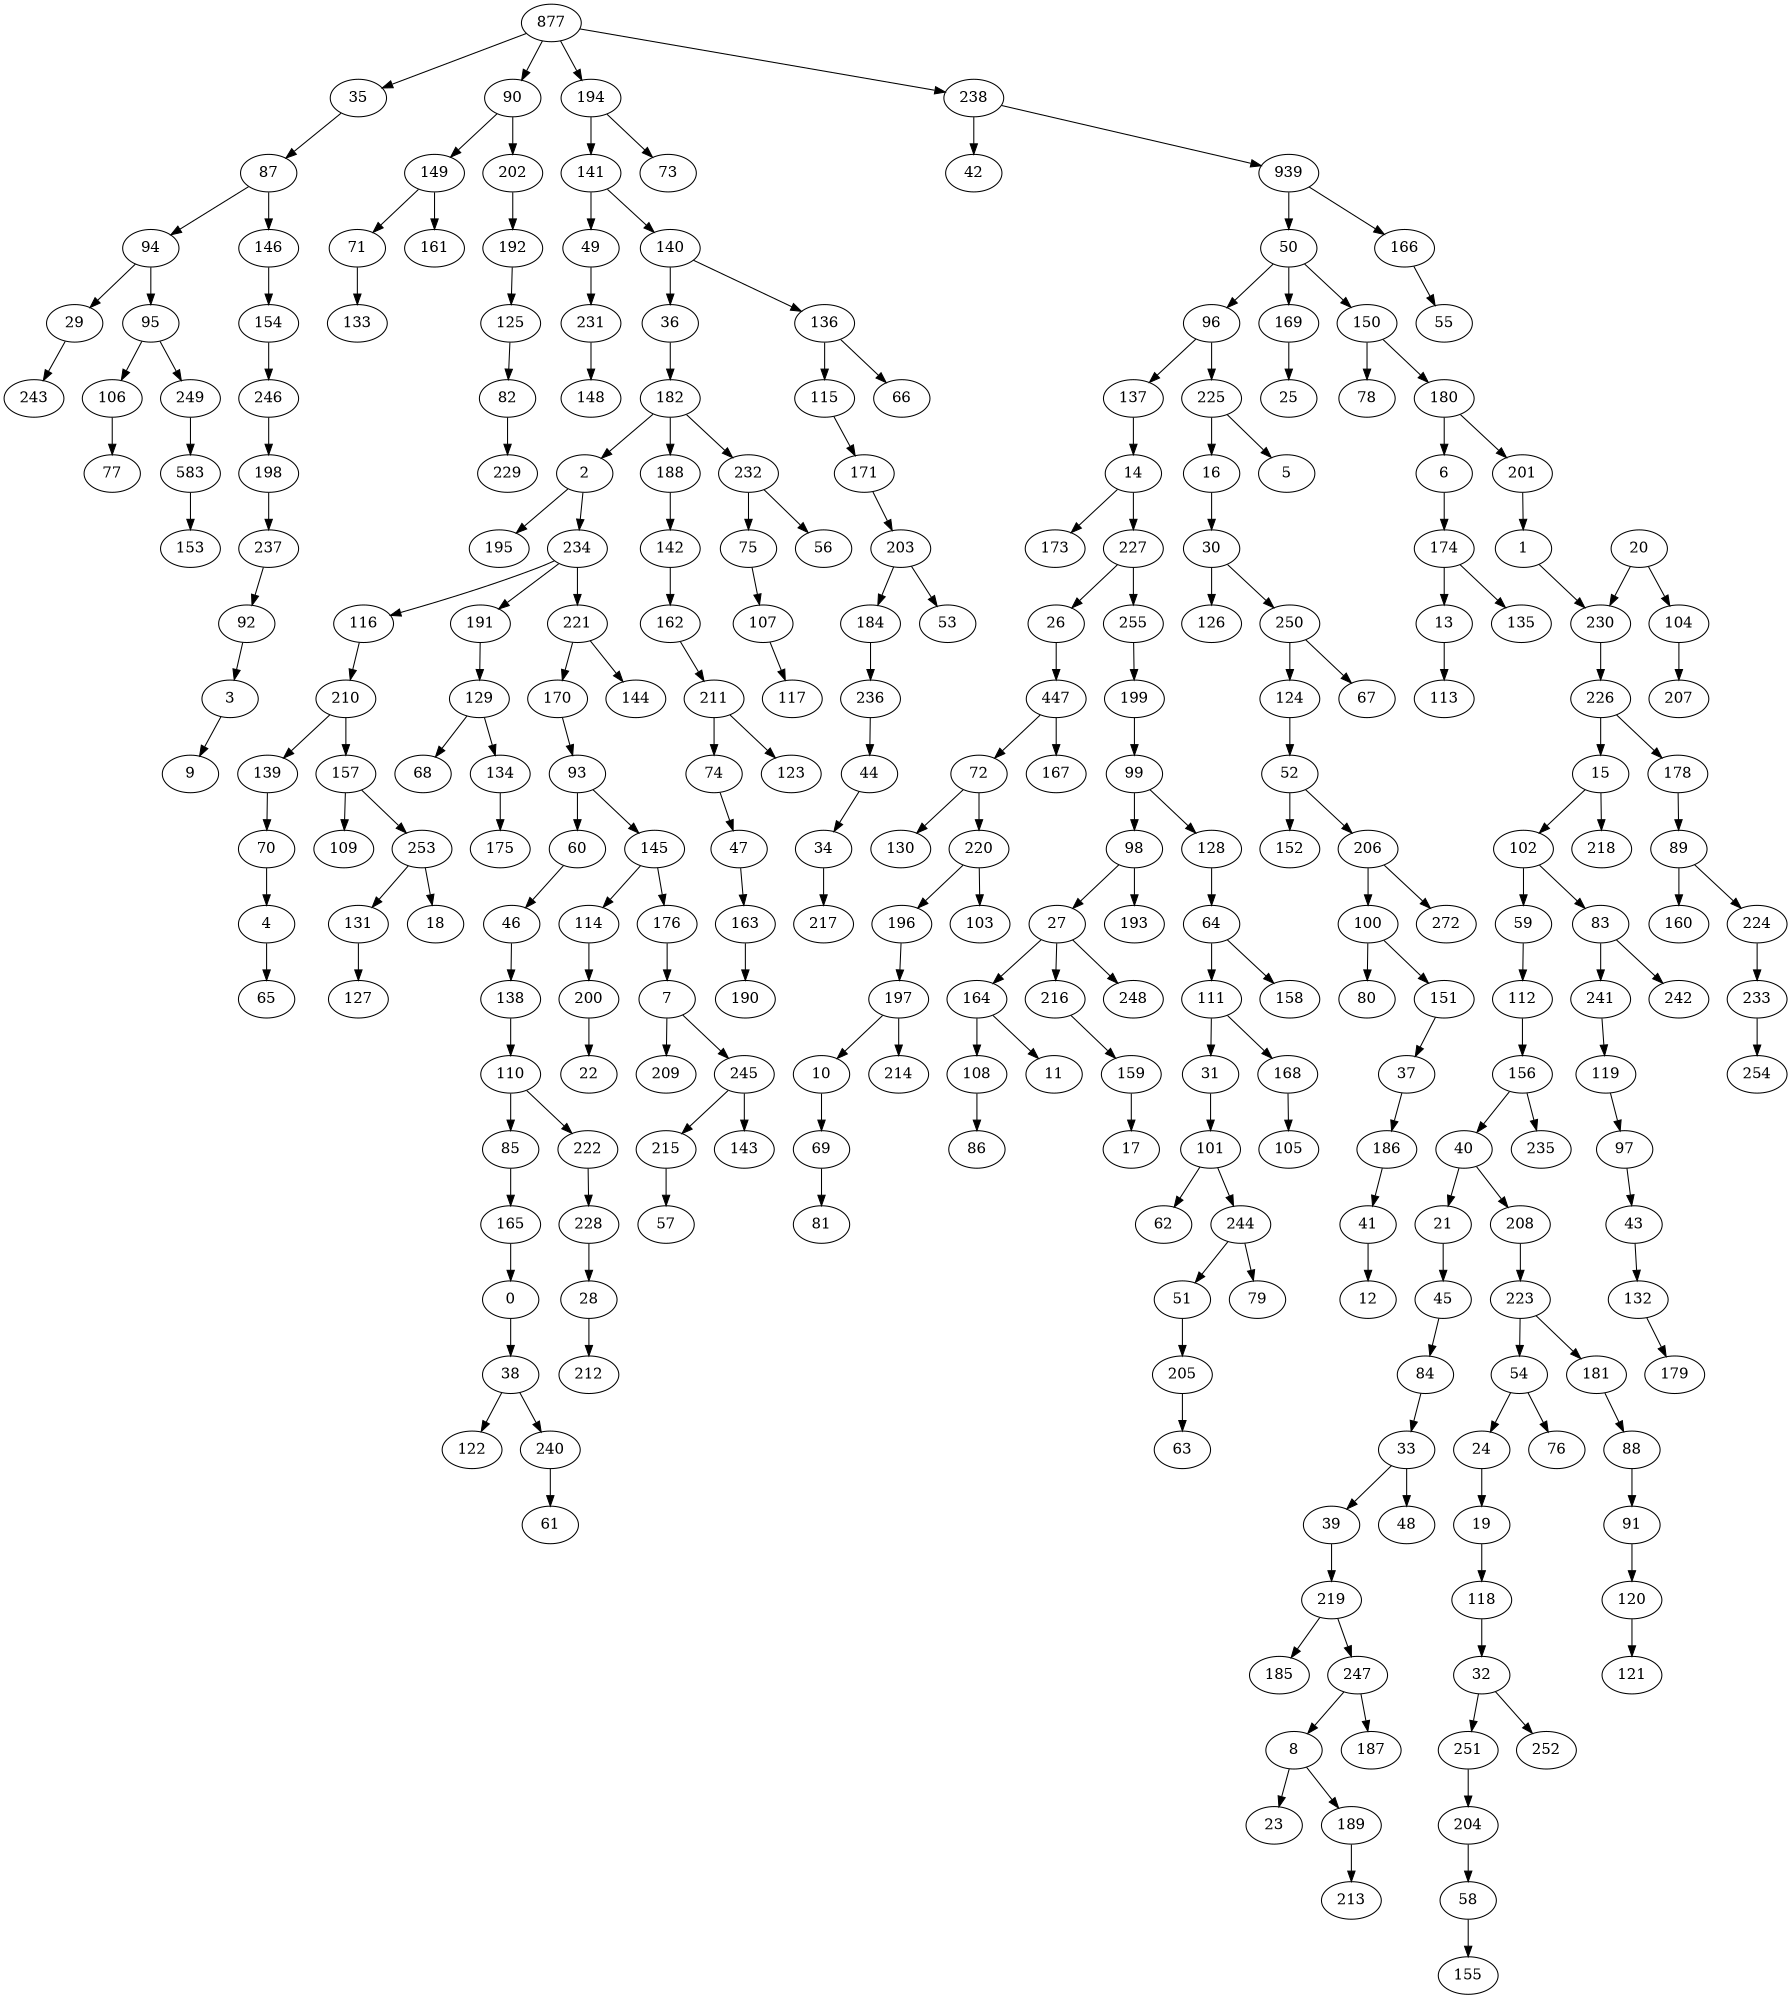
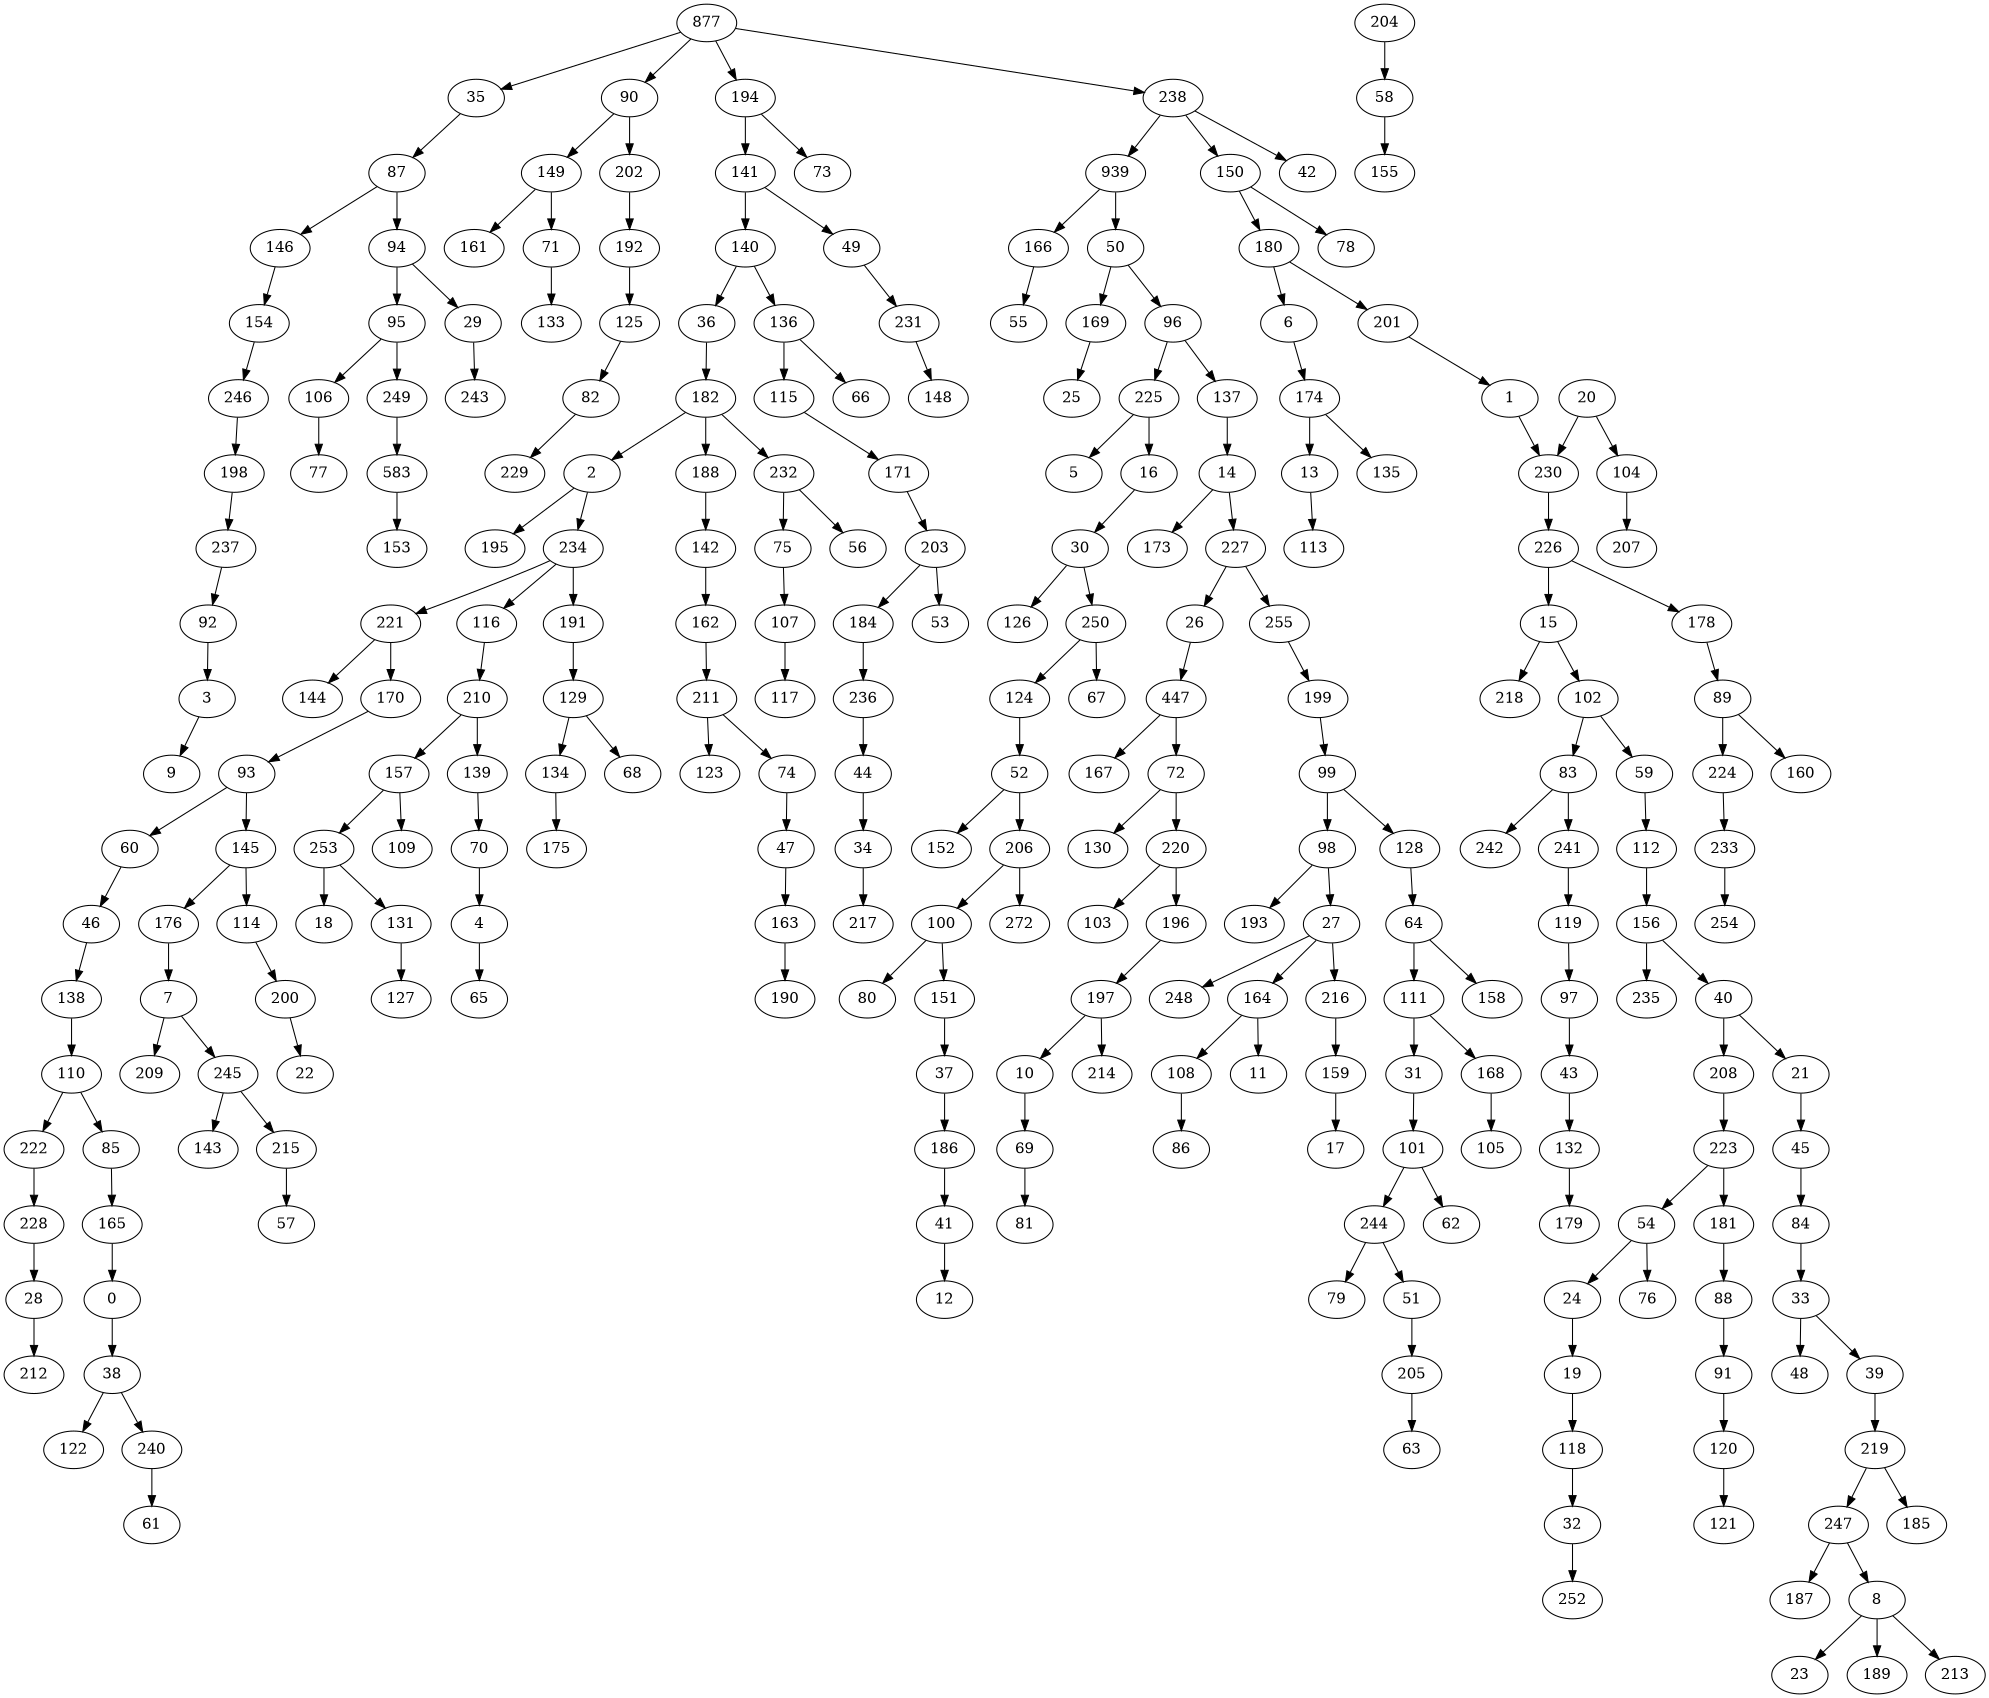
edge "50" -> "150": now "238" -> "150"
node "251": removed
edge "189" -> "213": now "8" -> "213"
